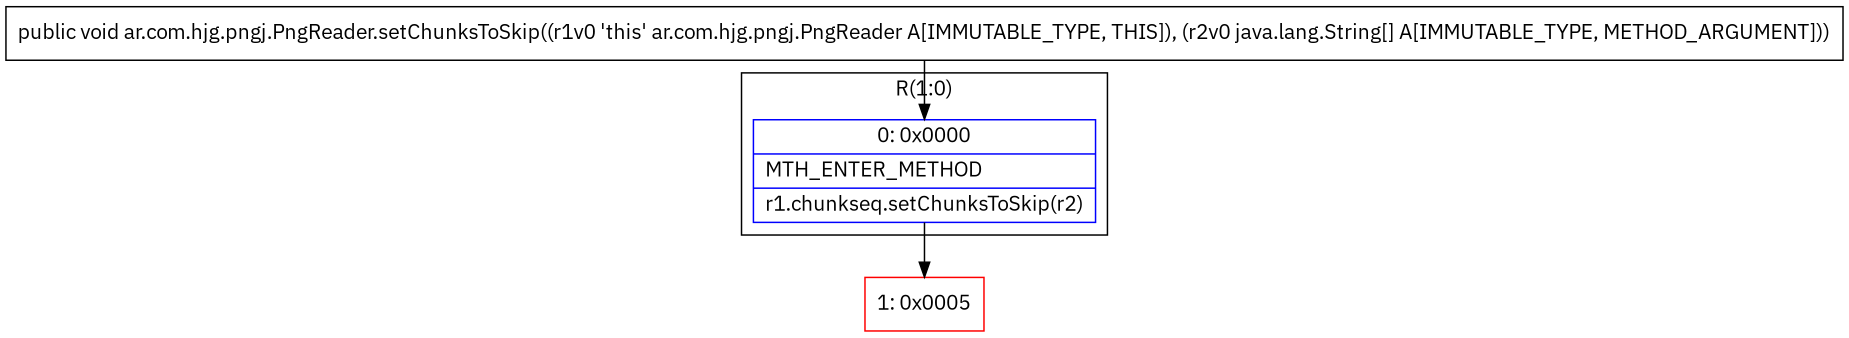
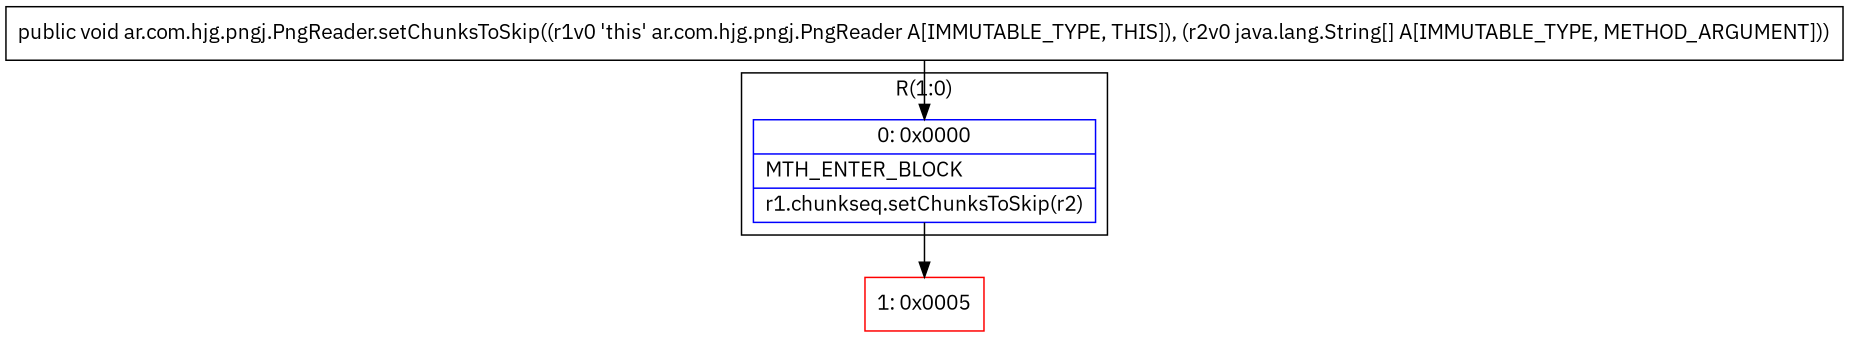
node "0: 0x0000": text "MTH_ENTER_METHOD" -> "MTH_ENTER_BLOCK"
